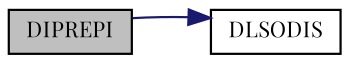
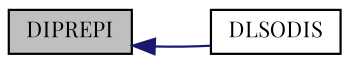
edge "DIPREPI" -> "DLSODIS": reversed
